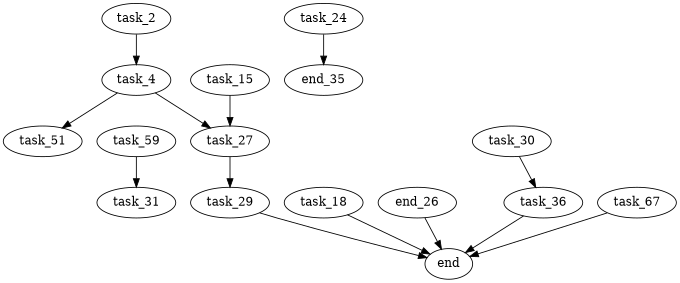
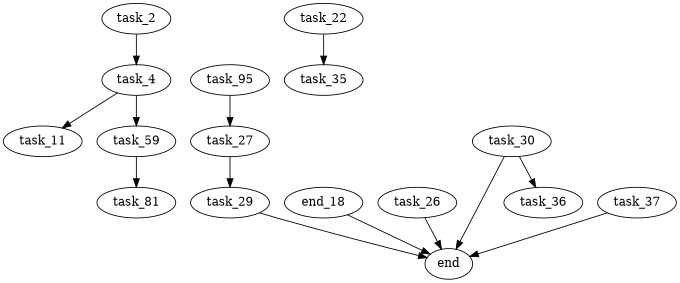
node "task_24": label "task_24" -> "task_22"
node "task_15": label "task_15" -> "task_95"
node "end_35": label "end_35" -> "task_35"
edge "task_4" -> "task_27": now "task_4" -> "task_59"
node "task_51": label "task_51" -> "task_11"
node "task_31": label "task_31" -> "task_81"
node "task_18": label "task_18" -> "end_18"
node "end_26": label "end_26" -> "task_26"
node "task_67": label "task_67" -> "task_37"
edge "task_36" -> "end": now "task_30" -> "end"
